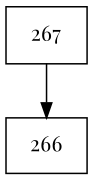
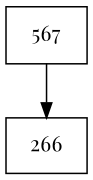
node "267": label "267" -> "567"
